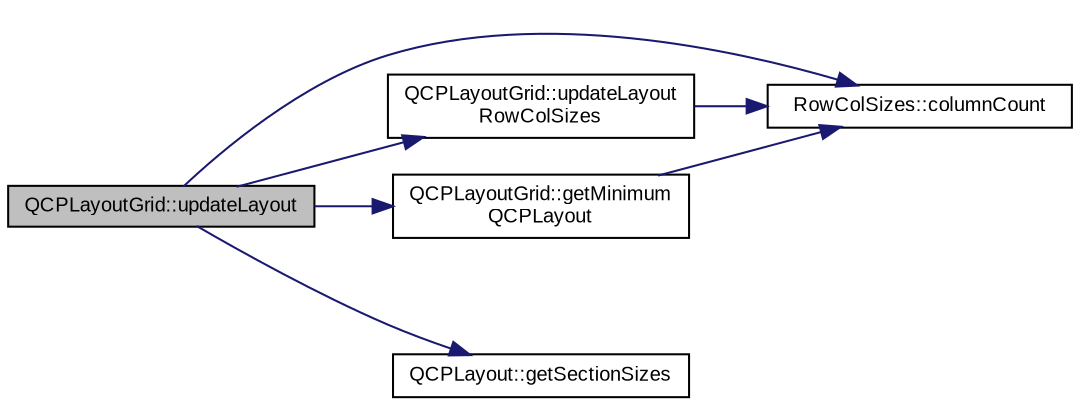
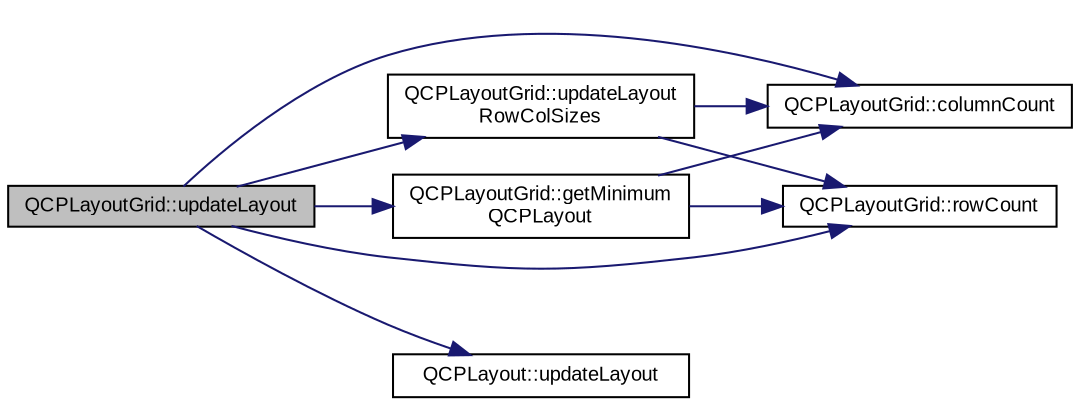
node "RowColSizes::columnCount": label "RowColSizes::columnCount" -> "QCPLayoutGrid::columnCount"
node "QCPLayoutGrid::rowCount": added
node "QCPLayout::getSectionSizes": label "QCPLayout::getSectionSizes" -> "QCPLayout::updateLayout"
